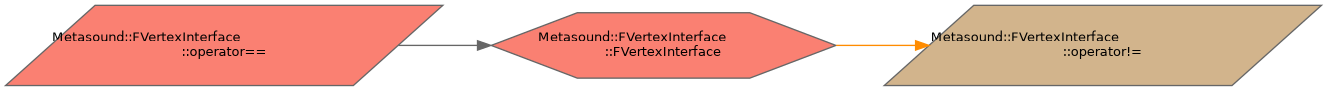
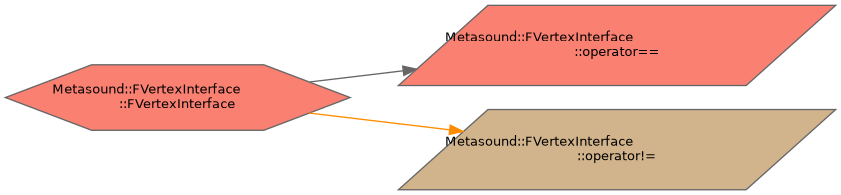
edge "Metasound::FVertexInterface ::operator==" -> "Metasound::FVertexInterface ::FVertexInterface": reversed
